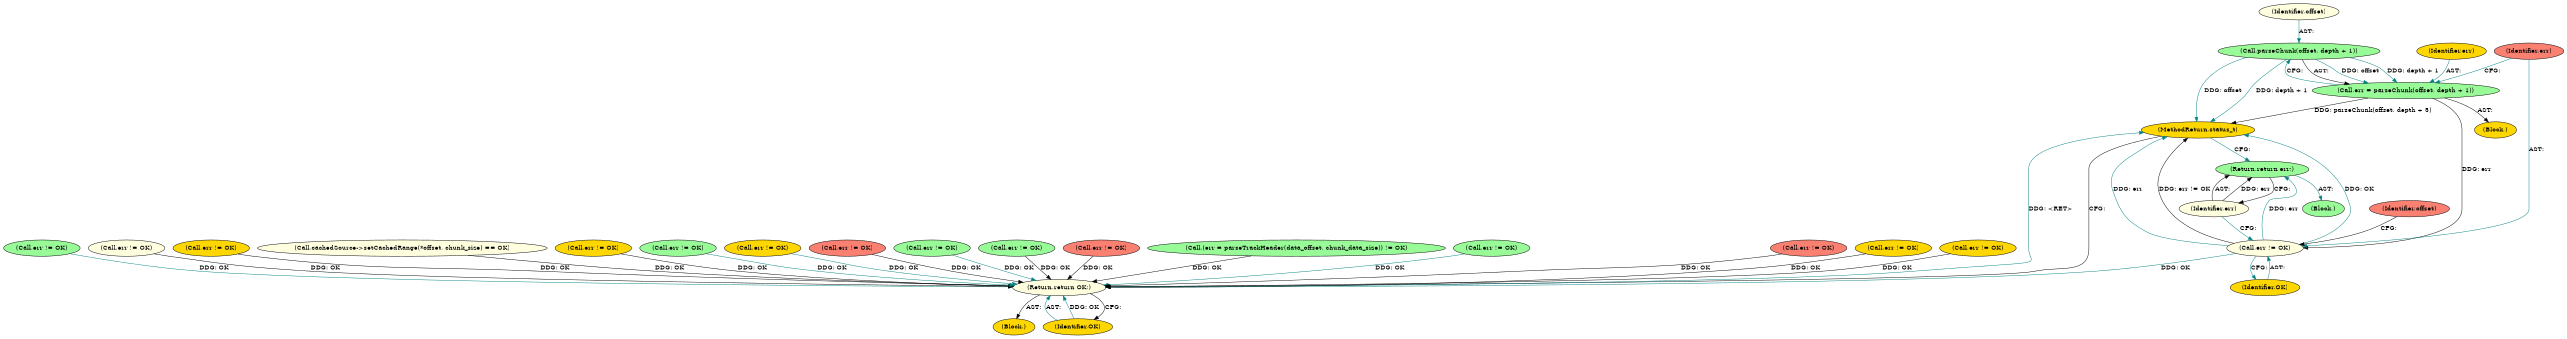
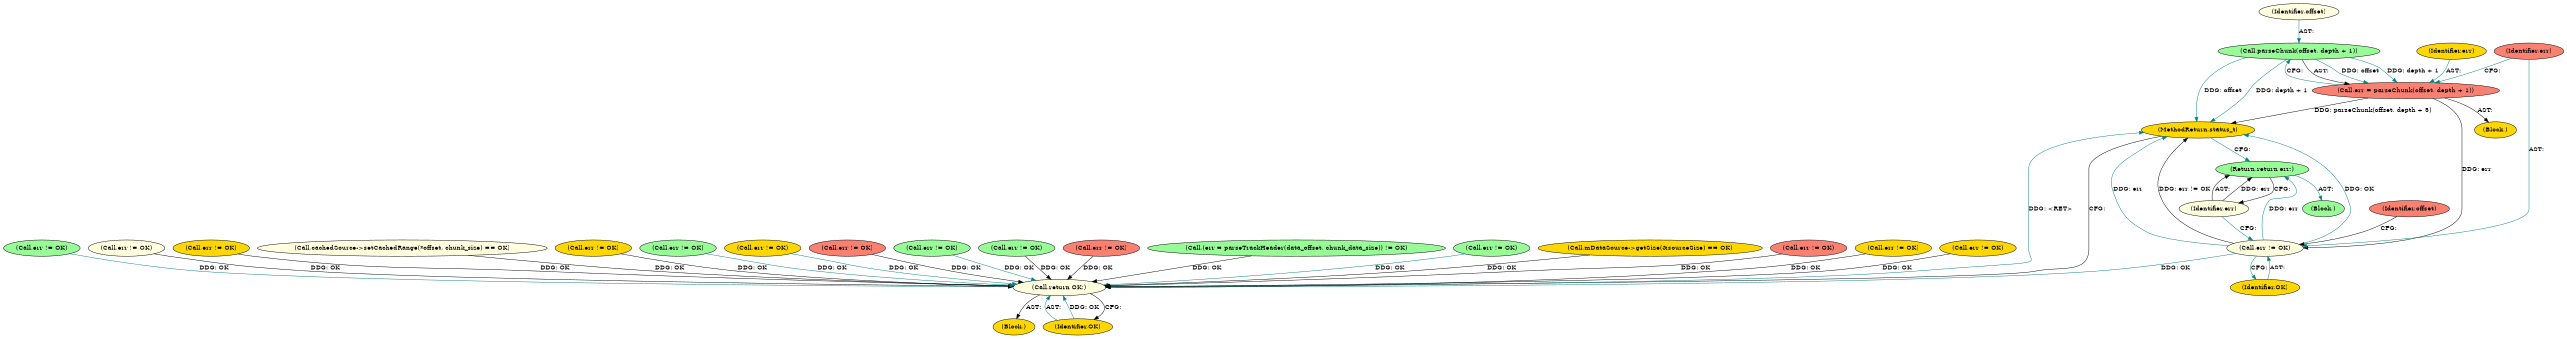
node "(Call,err = parseChunk(offset, depth + 1))": fillcolor palegreen -> salmon
node "(Call,mDataSource->getSize(&sourceSize) == OK)": added
node "(Return,return OK;)": label "(Return,return OK;)" -> "(Call,return OK;)"
